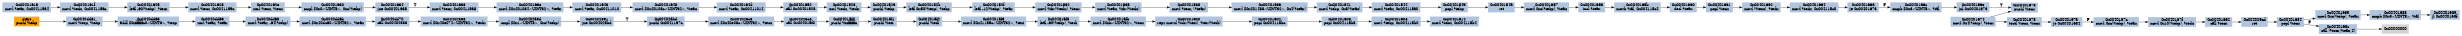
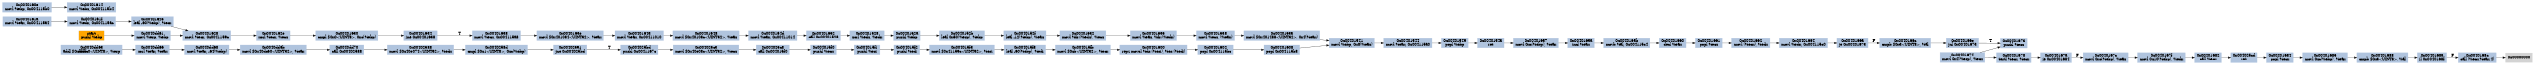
edge "0x0040dd61 movl %esp, %ebp" -> "0x0040dd63 addl $0xffffffc0<UINT8>, %esp": now "0x0040dd61 movl %esp, %ebp" -> "0x00401628 movl %ecx, 0x0041159c"
node "0x004015f0 pushl %xffffffc": label "0x004015f0 pushl %xffffffc" -> "0x004015f0 pushl %ecx"
edge "0x00401608 popl 0x004115b8" -> "0x0040160e movl %ebp, 0x004115b0": now "0x00401608 popl 0x004115b8" -> "0x00401541 movl %ebp, 0x8(%eax)"
edge "0x00401684 popl %ecx" -> "0x0040168c call (%ecx,%eax,4)": now "0x0040168a jl 0x0040168f" -> "0x0040168c call (%ecx,%eax,4)"
